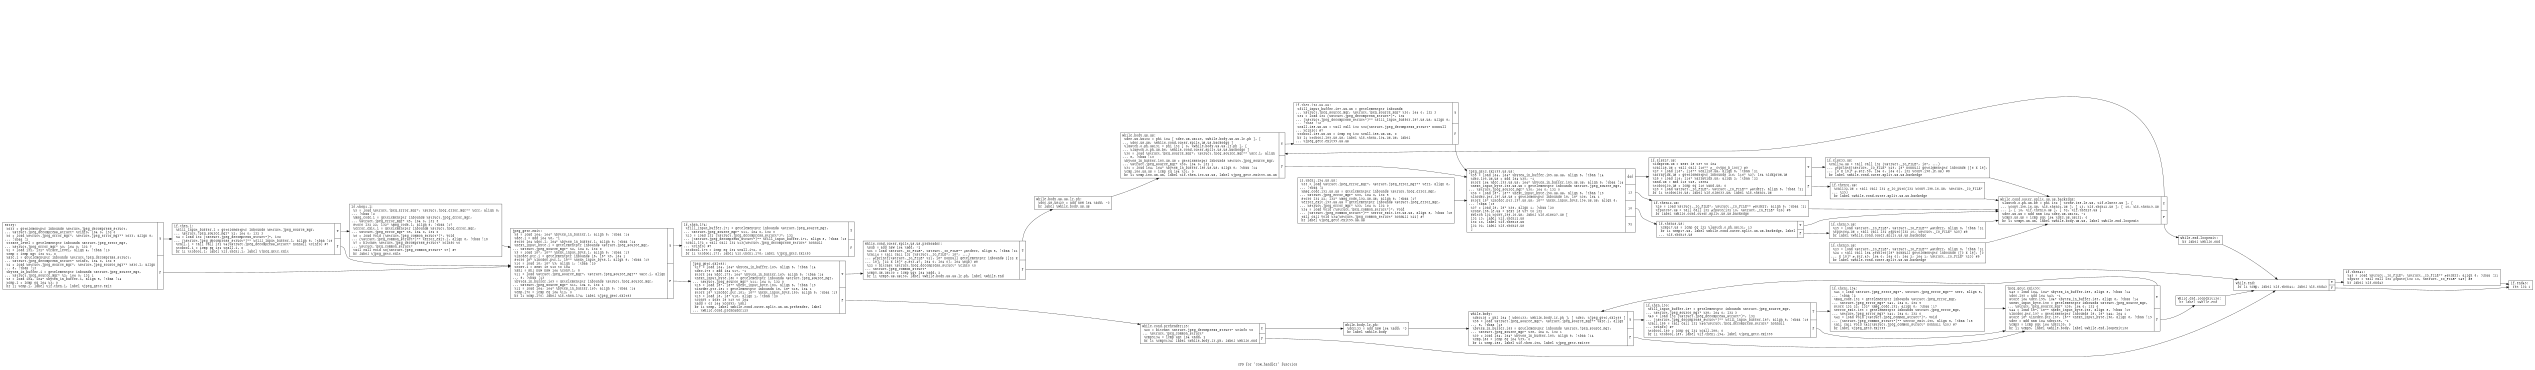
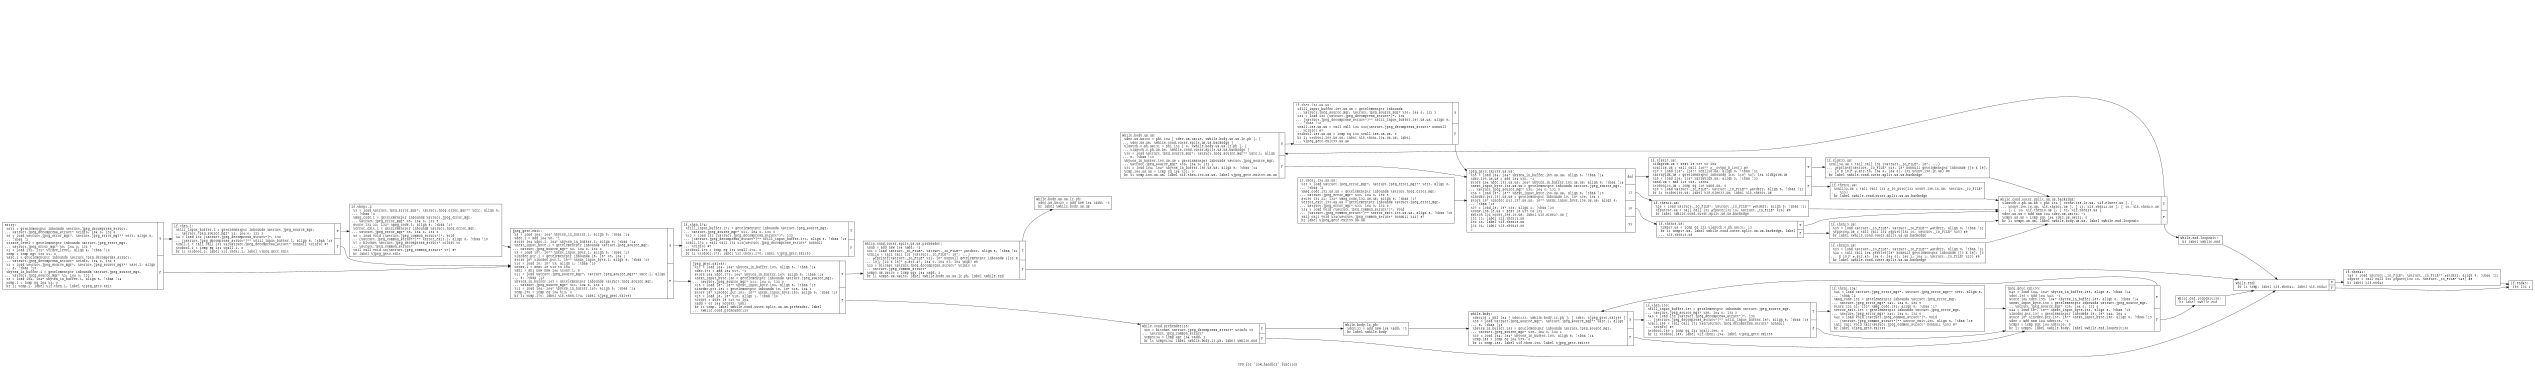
edge "while.body.us.us.lr.ph:" -> "while.body.us.us:": removed
